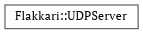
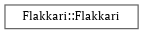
node "Flakkari::UDPServer": label "Flakkari::UDPServer" -> "Flakkari::Flakkari"
